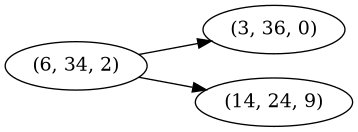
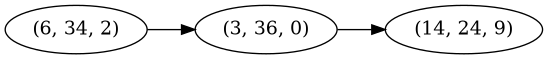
edge "(6, 34, 2)" -> "(14, 24, 9)": now "(3, 36, 0)" -> "(14, 24, 9)"
